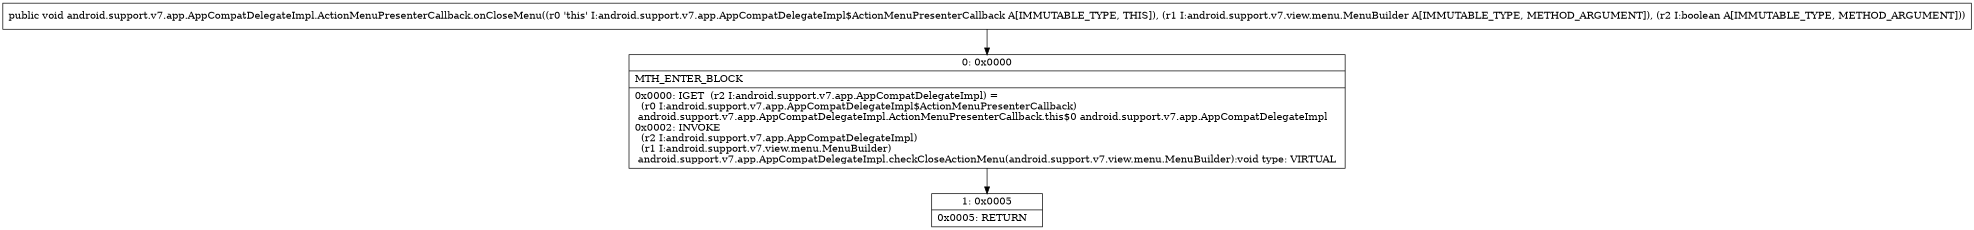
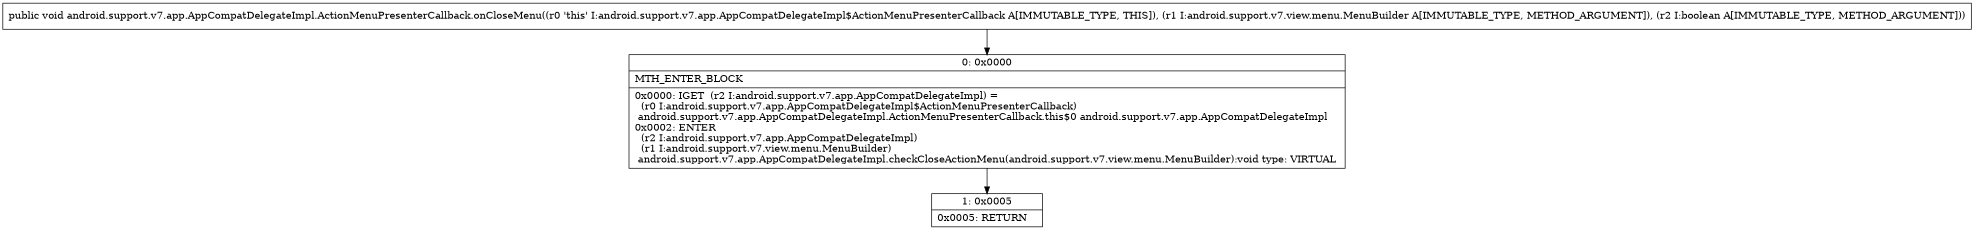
node "0: 0x0000": text "0x0002: INVOKE" -> "0x0002: ENTER"
